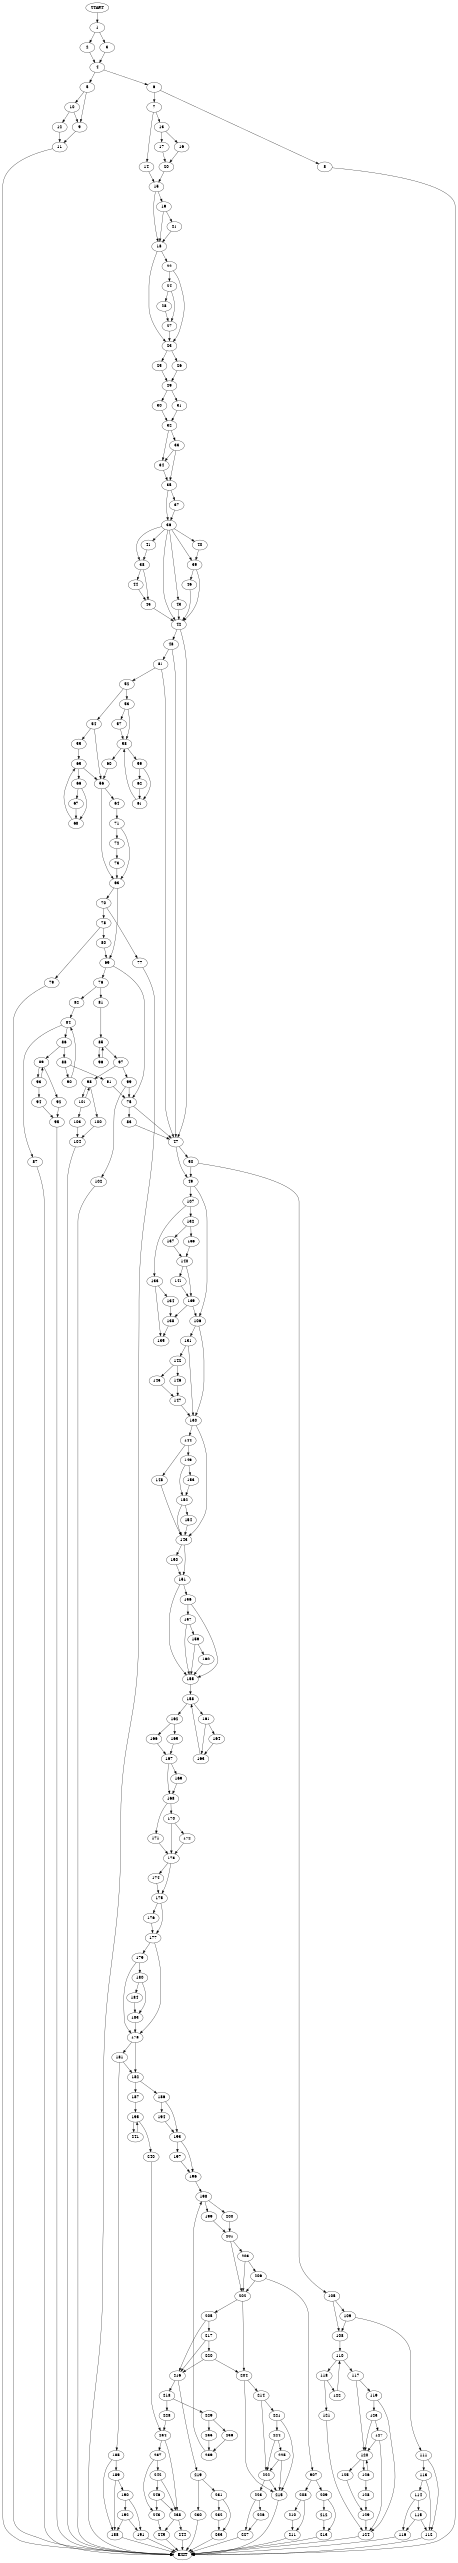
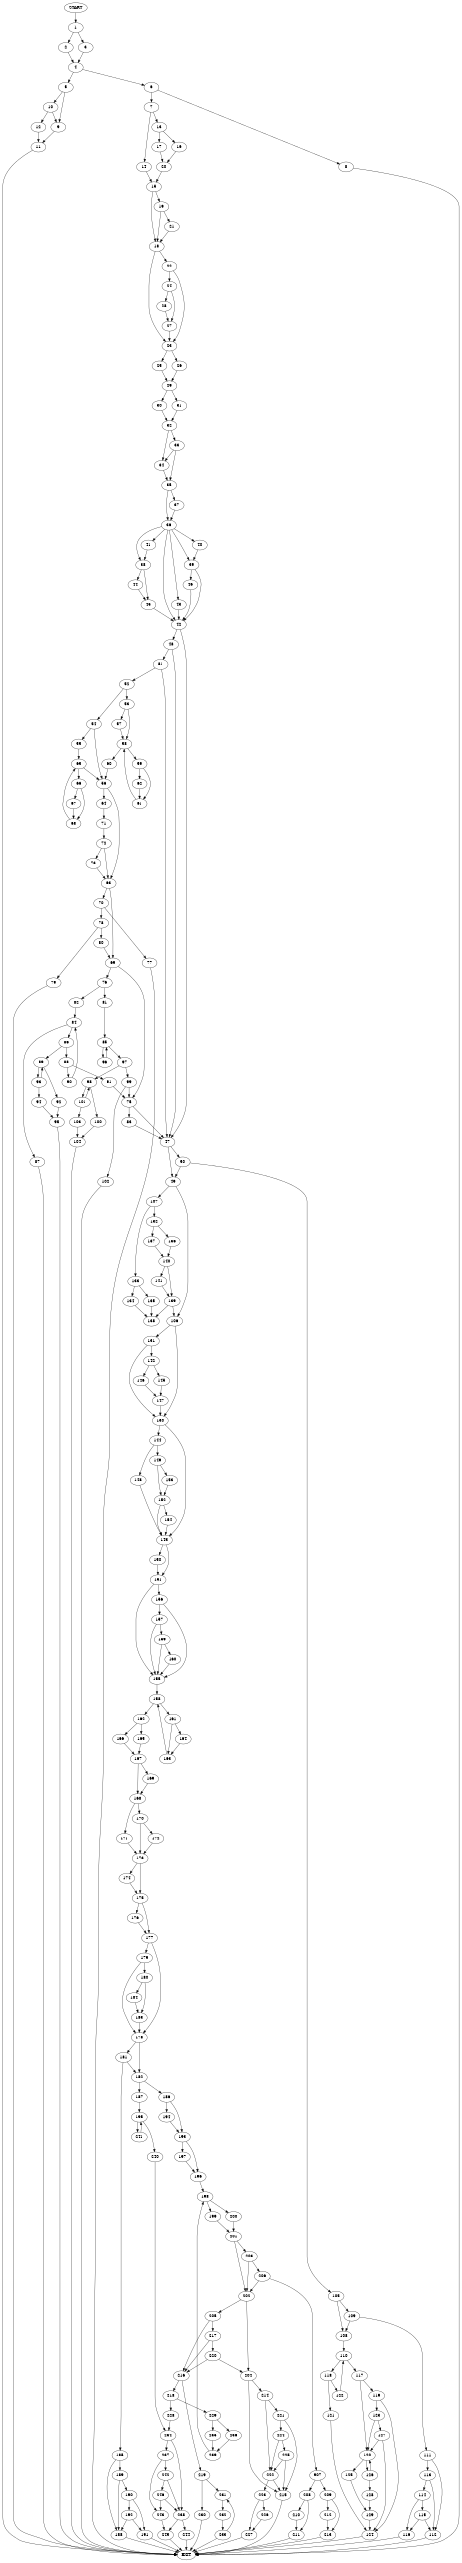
edge "71" -> "63": now "72" -> "63"
edge "138" -> "135": reversed
edge "231" -> "233": reversed
